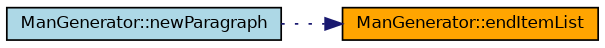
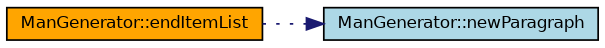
edge "ManGenerator::newParagraph" -> "ManGenerator::endItemList": reversed
